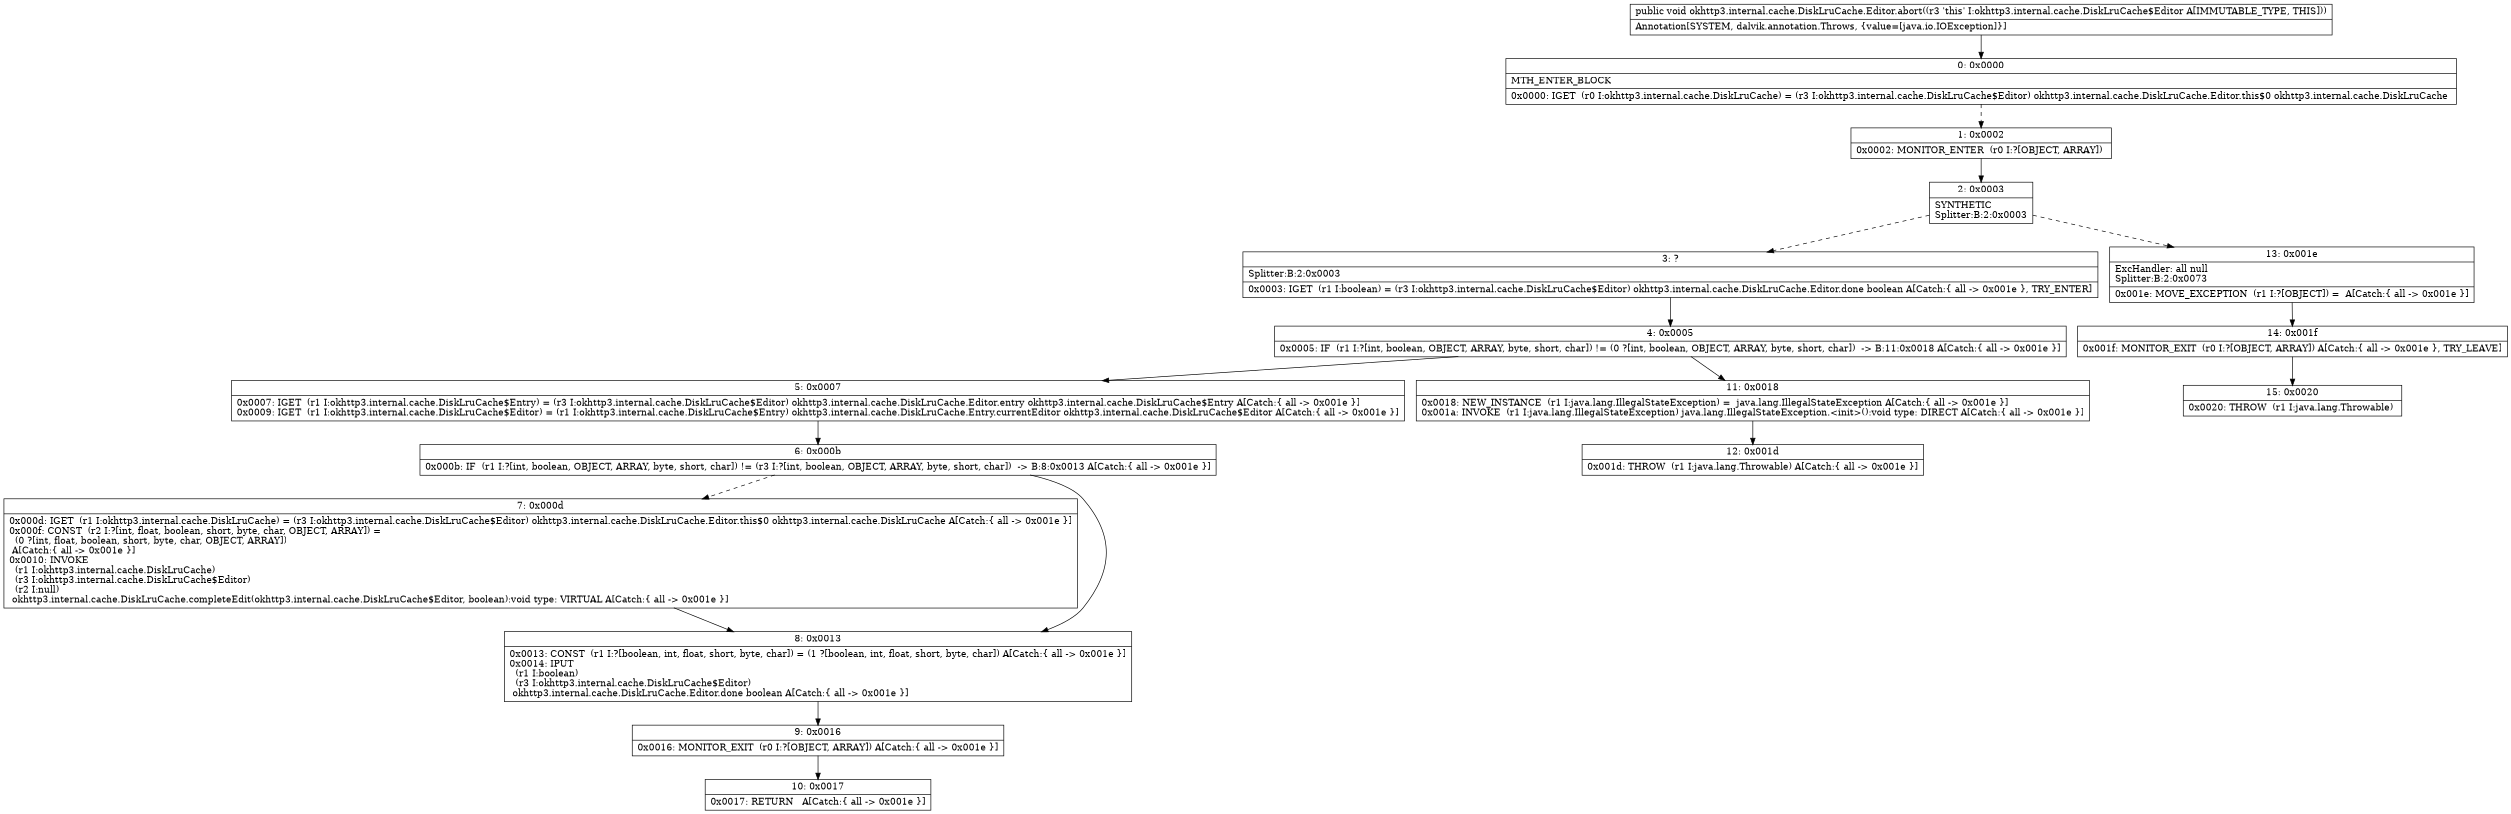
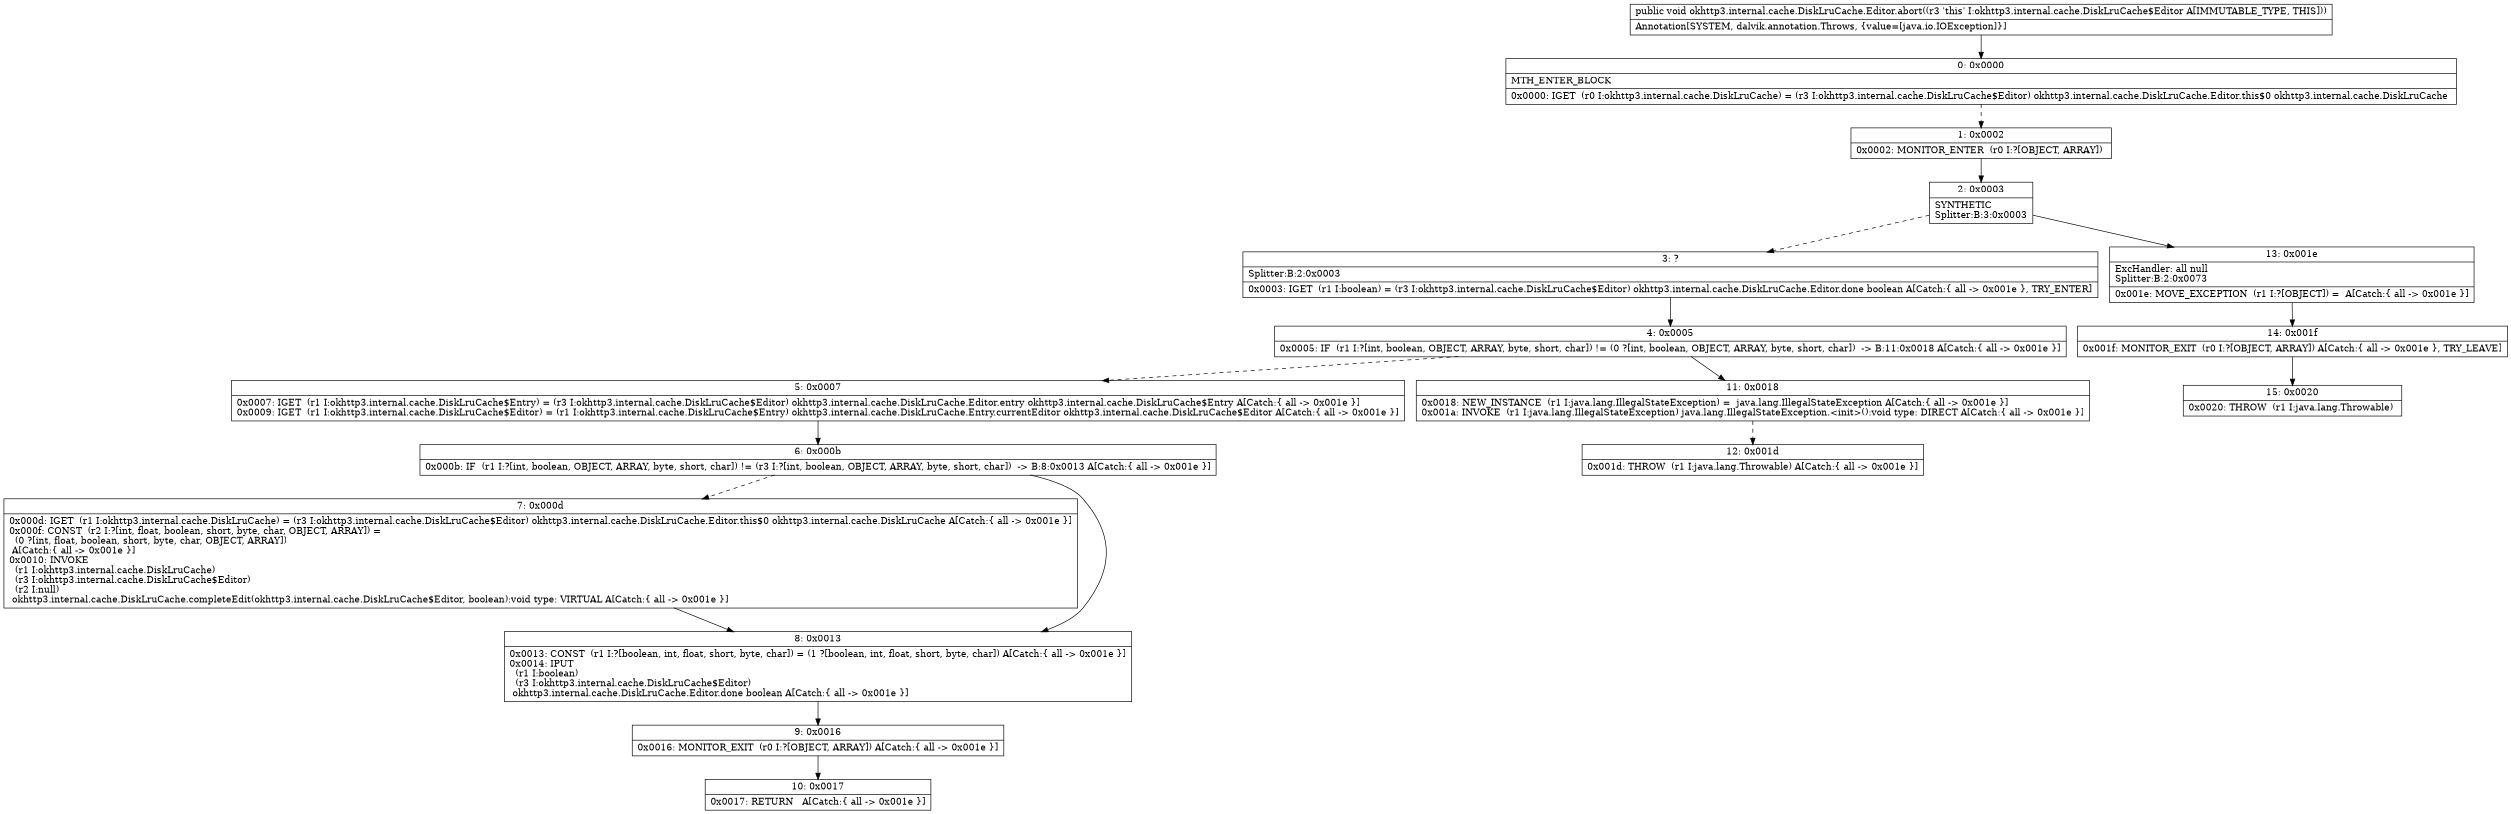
node "2: 0x0003": text "Splitter:B:2:0x0003" -> "Splitter:B:3:0x0003"
edge "2: 0x0003" -> "13: 0x001e": style dashed -> solid
edge "4: 0x0005" -> "5: 0x0007": style solid -> dashed
edge "11: 0x0018" -> "12: 0x001d": style solid -> dashed
